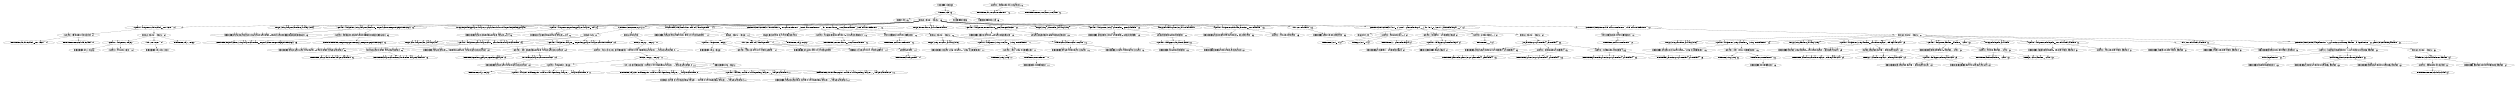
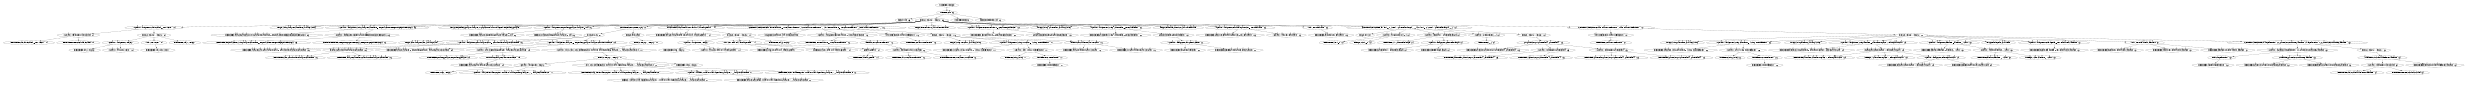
node "(elements,rootClasses.elements())": added
node "(<operator>.alloc,new File(basedir, filename))": removed
node "(IDENTIFIER,this,included.addElement(filename))": added
